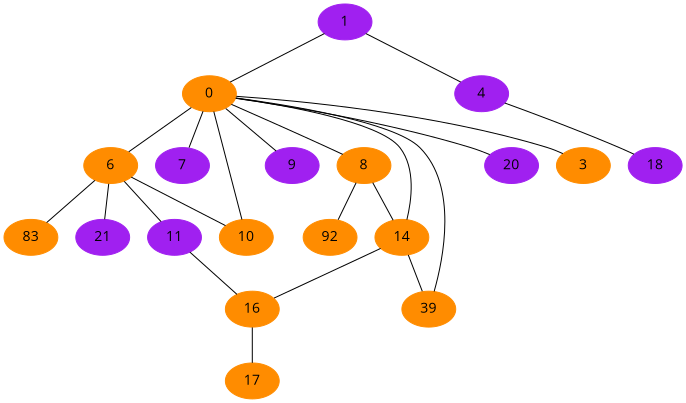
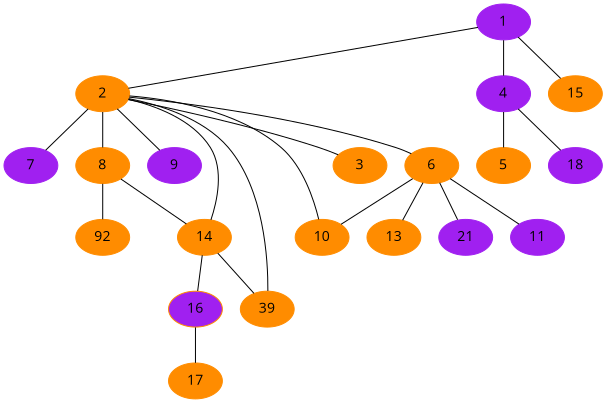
node "0": label "0" -> "2"
node "15": added
node "5": added
node "20": removed
node "83": label "83" -> "13"
edge "11" -- "16": removed
node "16": fillcolor darkorange -> purple
